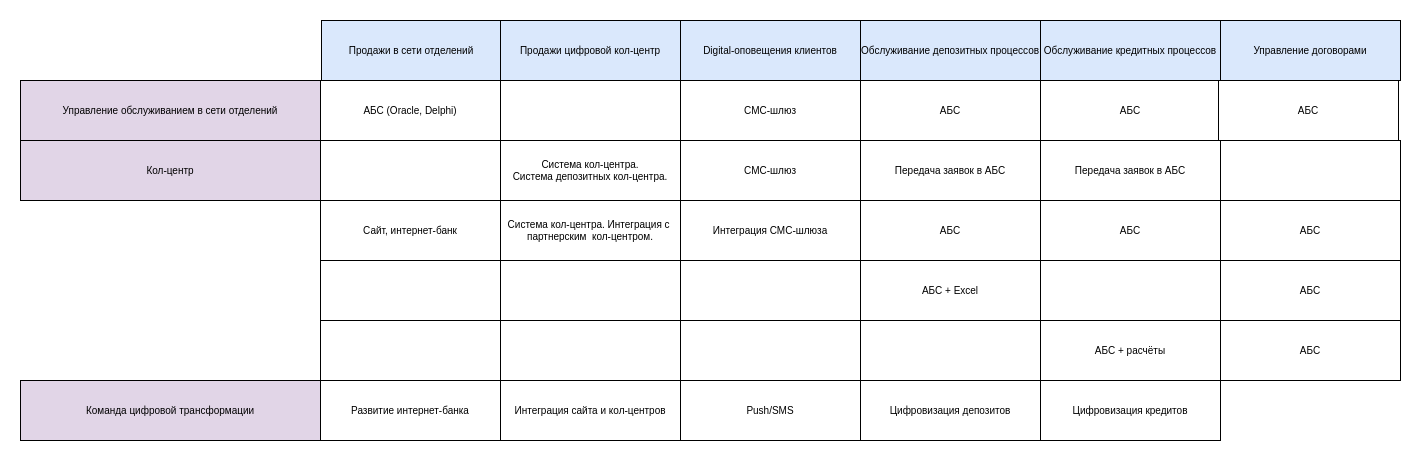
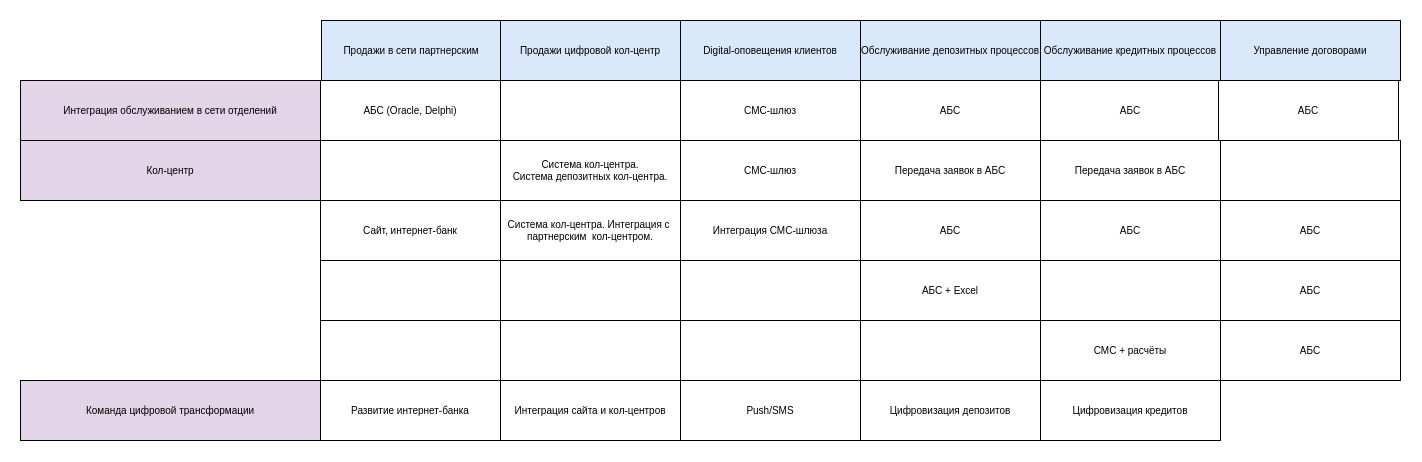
node "Продажи в сети отделений": label "Продажи в сети отделений" -> "Продажи в сети партнерским"
node "Управление обслуживанием в сети отделений": label "Управление обслуживанием в сети отделений" -> "Интеграция обслуживанием в сети отделений"
node "АБС + расчёты": label "АБС + расчёты" -> "СМС + расчёты"
